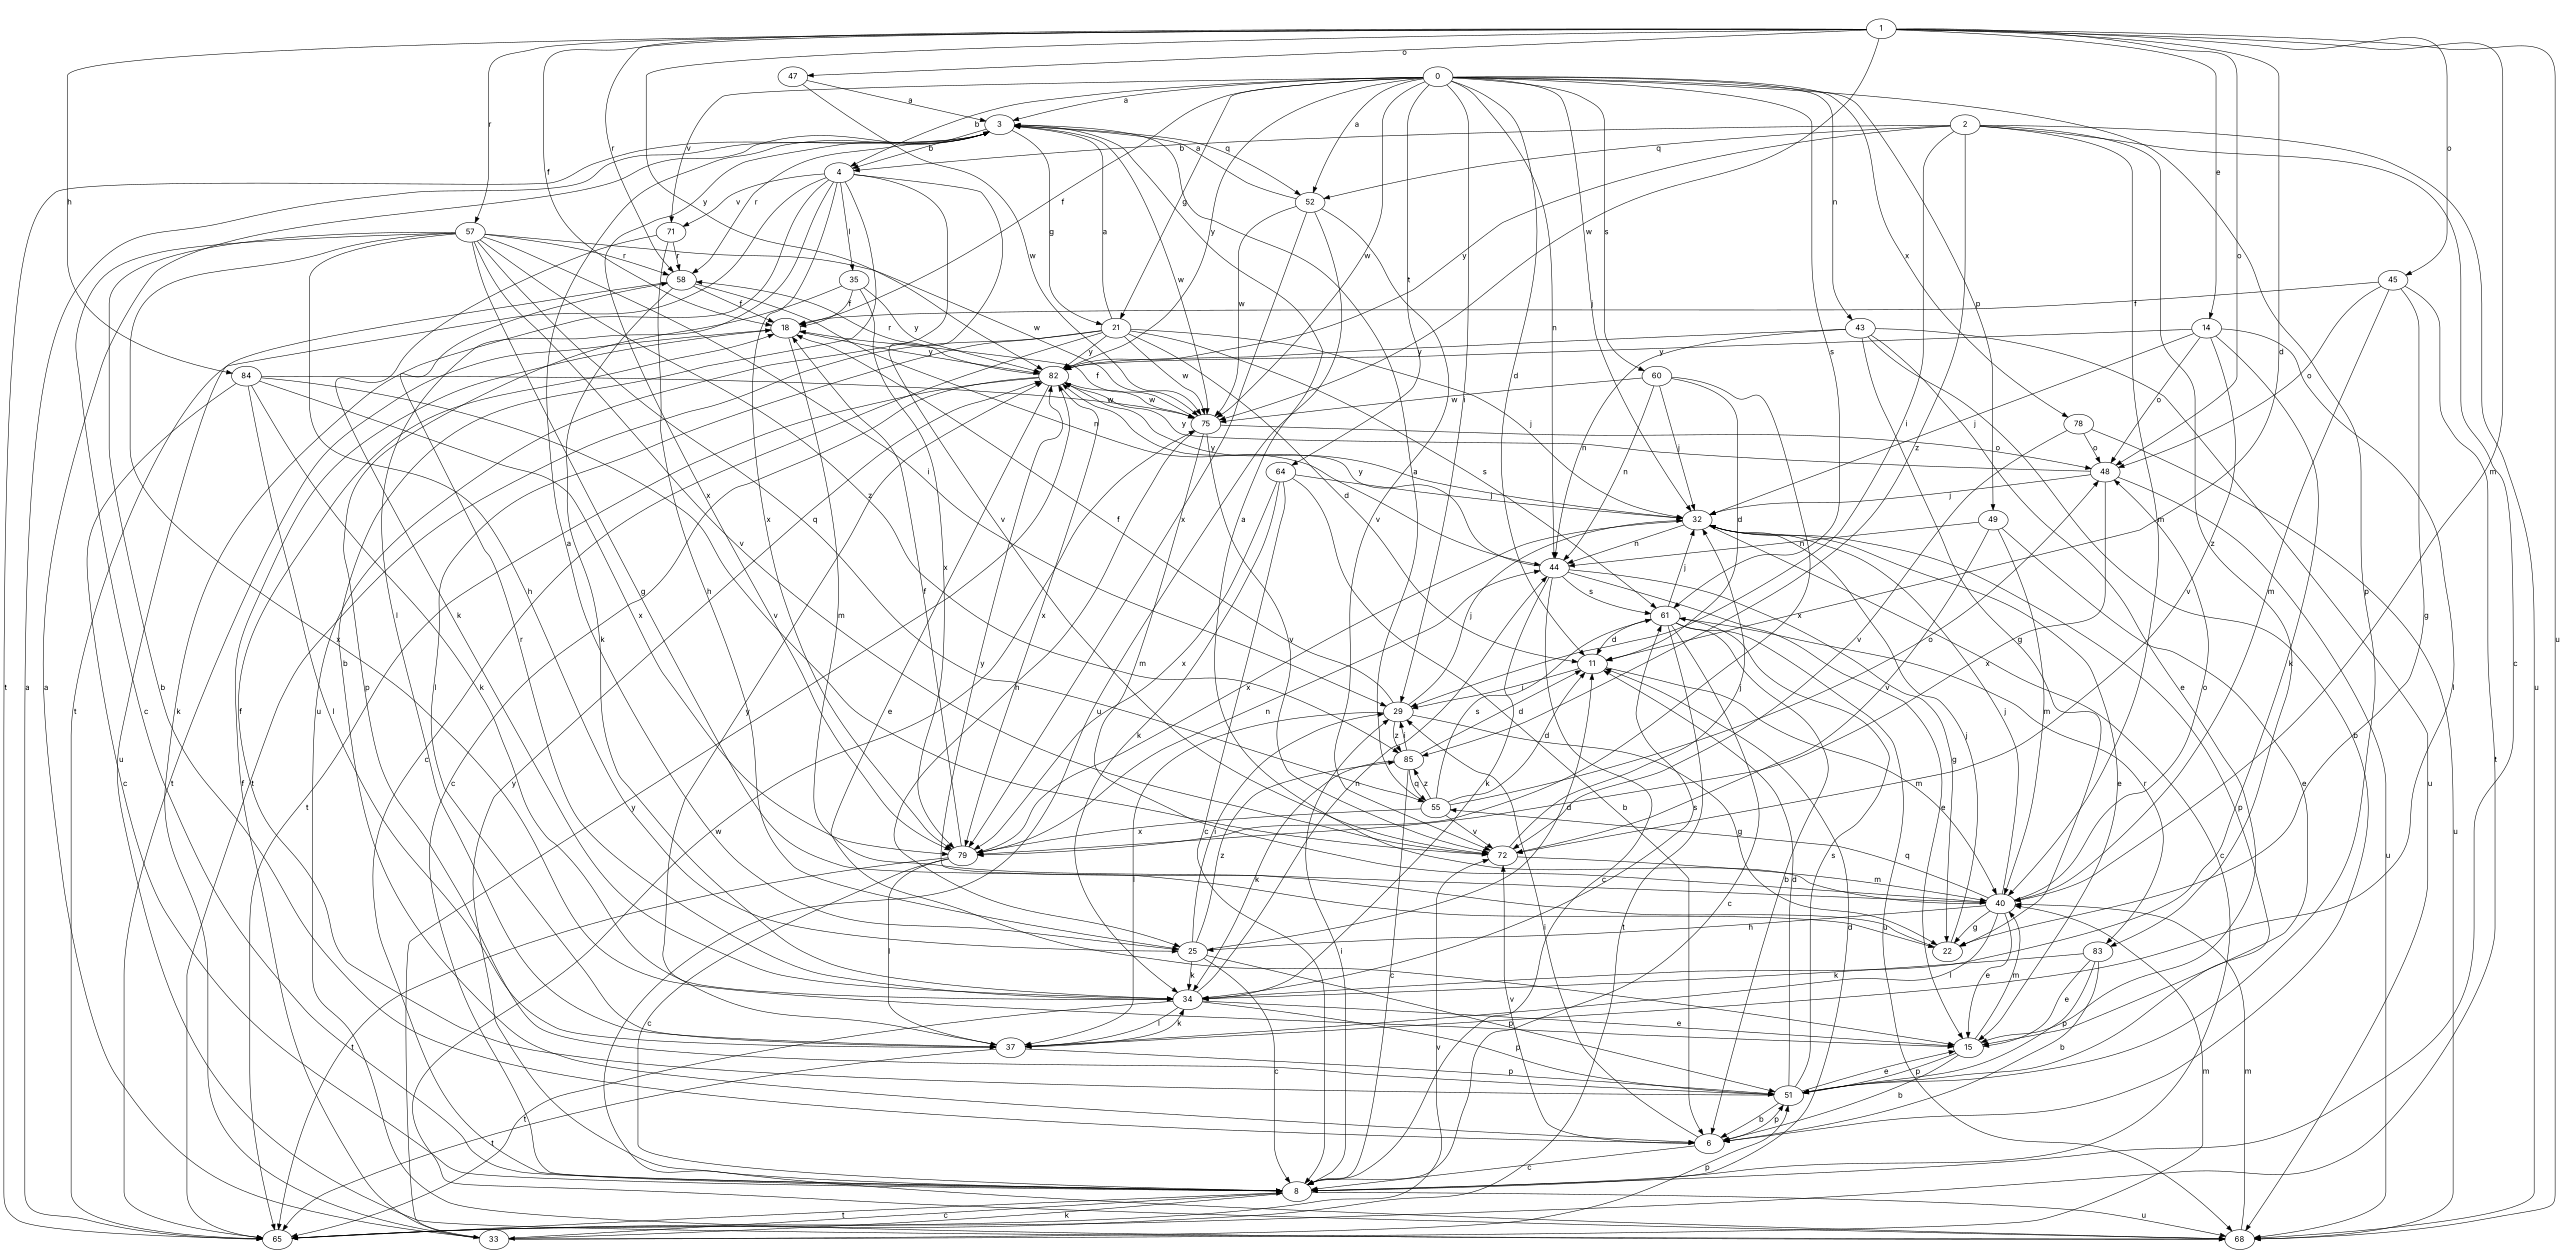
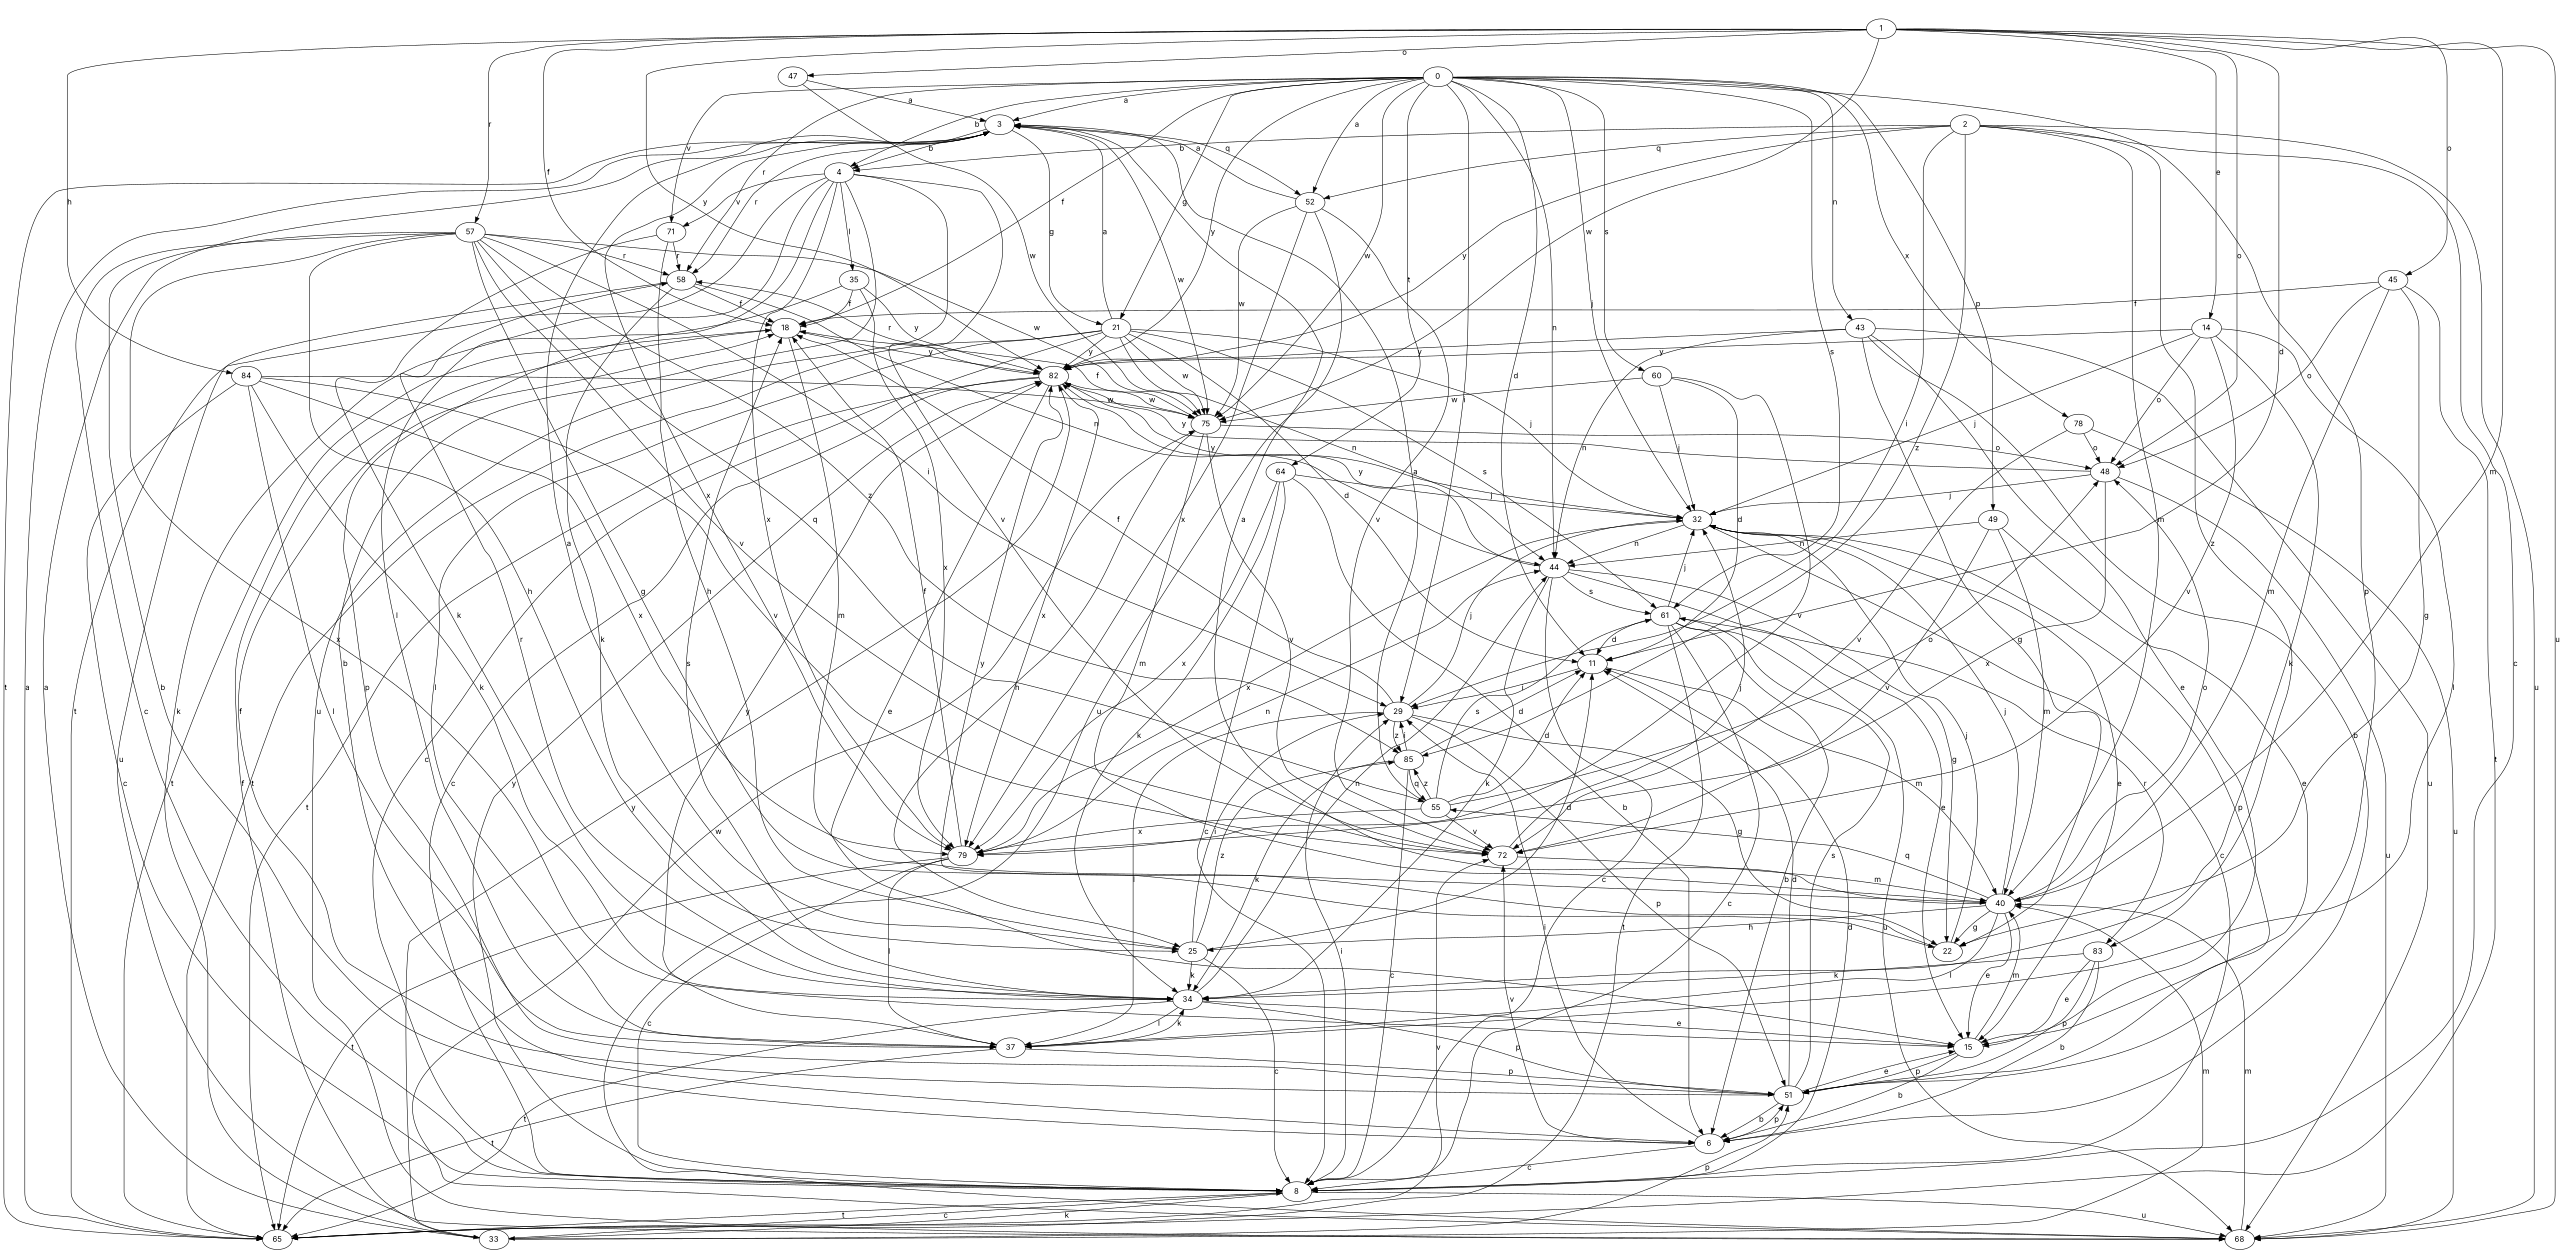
edge "1" -> "58": now "0" -> "58"
edge "60" -> "44": now "21" -> "44"
edge "60" -> "79": label "x" -> "v"
edge "34" -> "61": now "34" -> "18"
edge "25" -> "51": now "29" -> "51"
